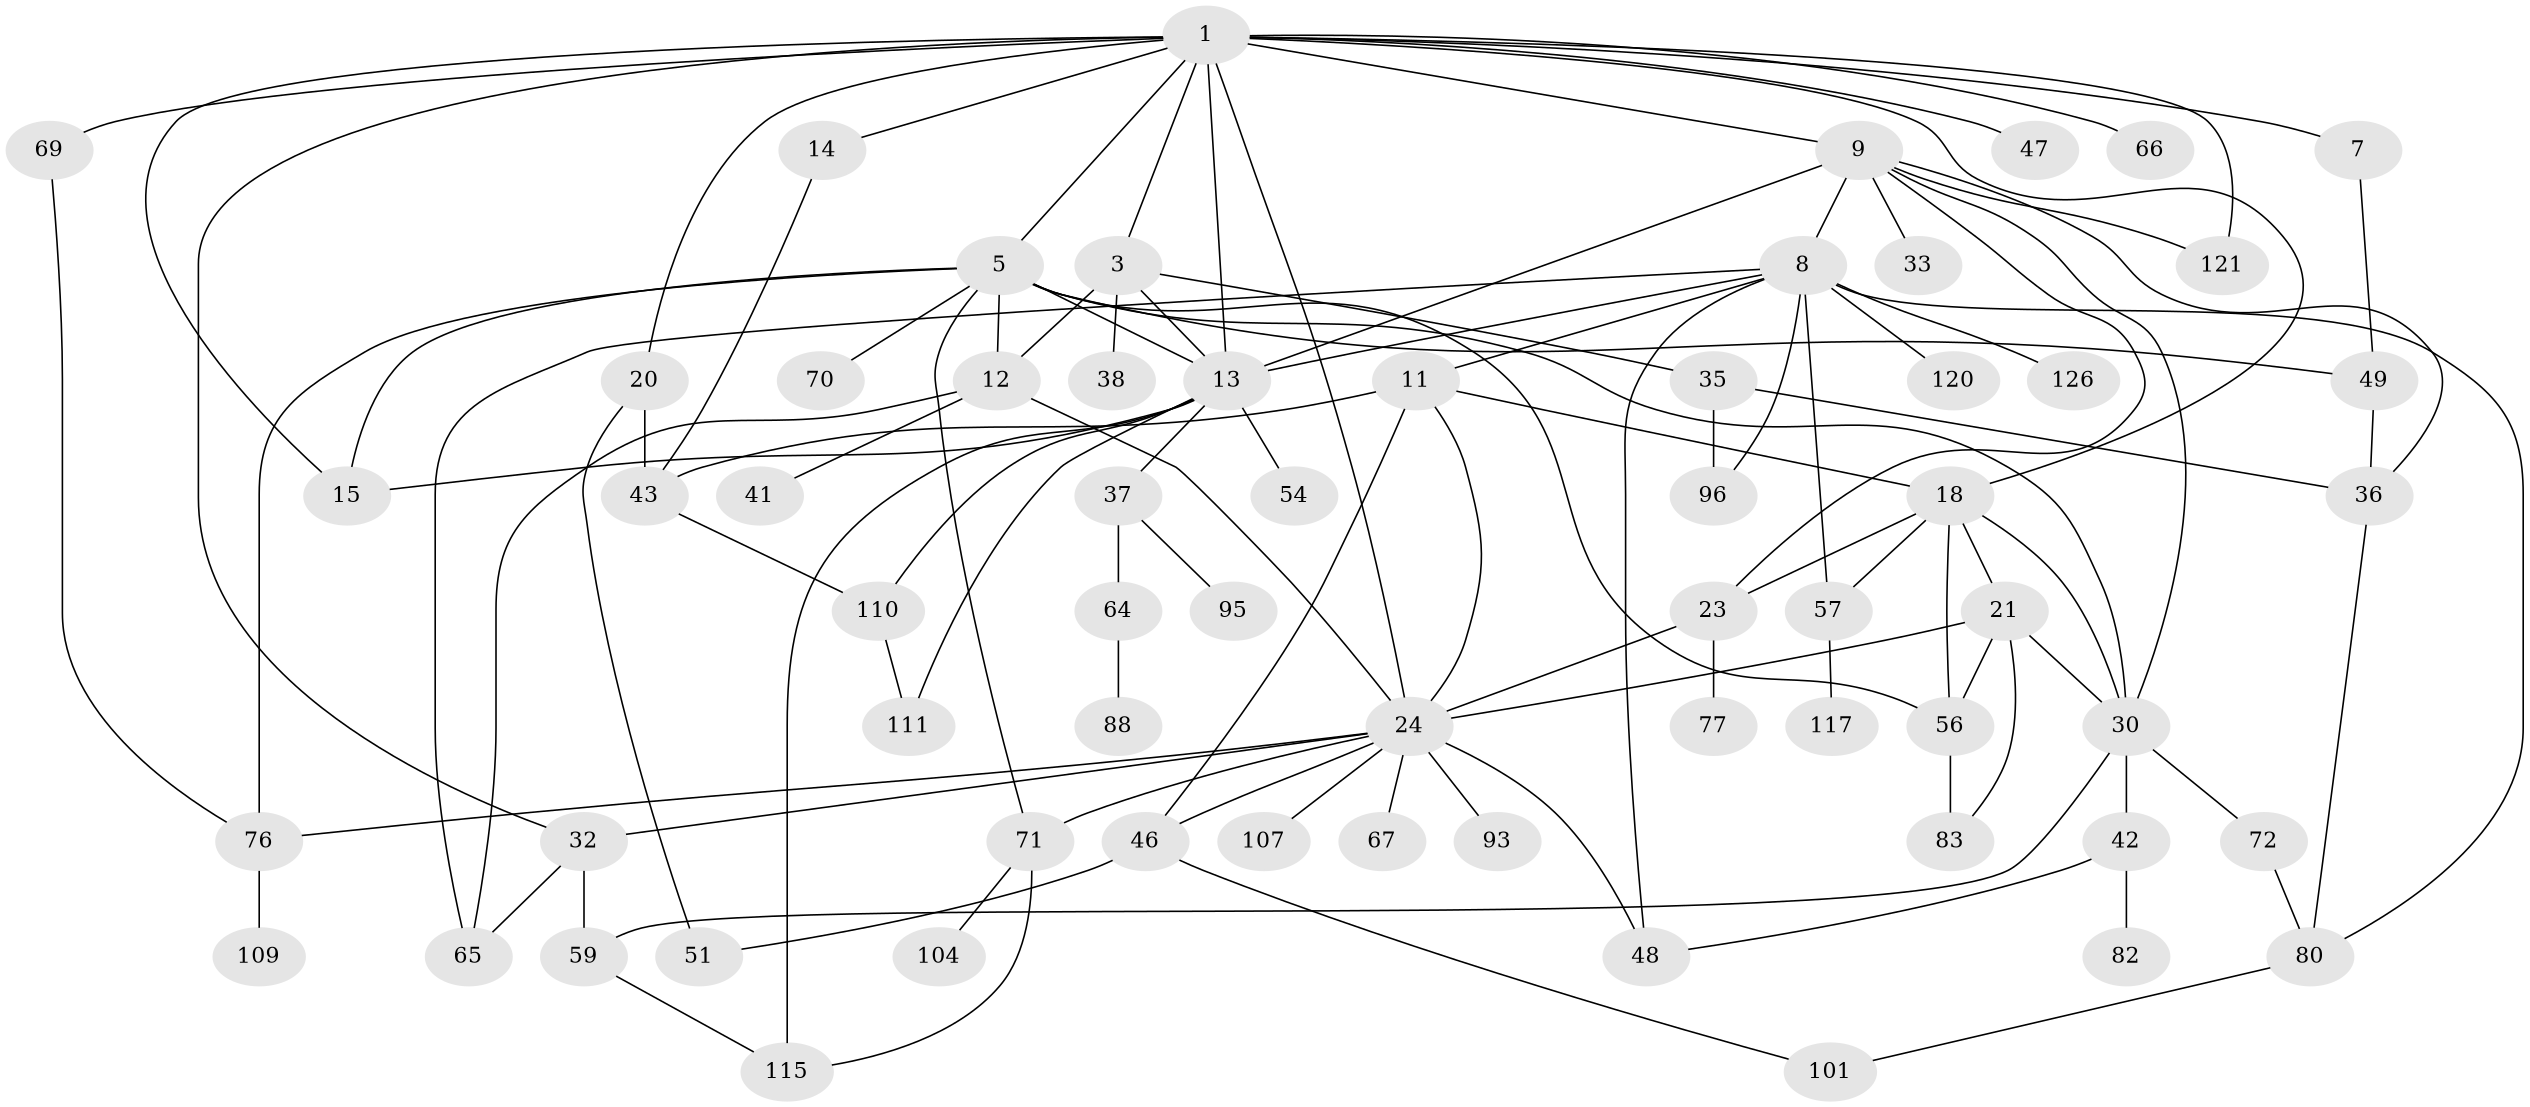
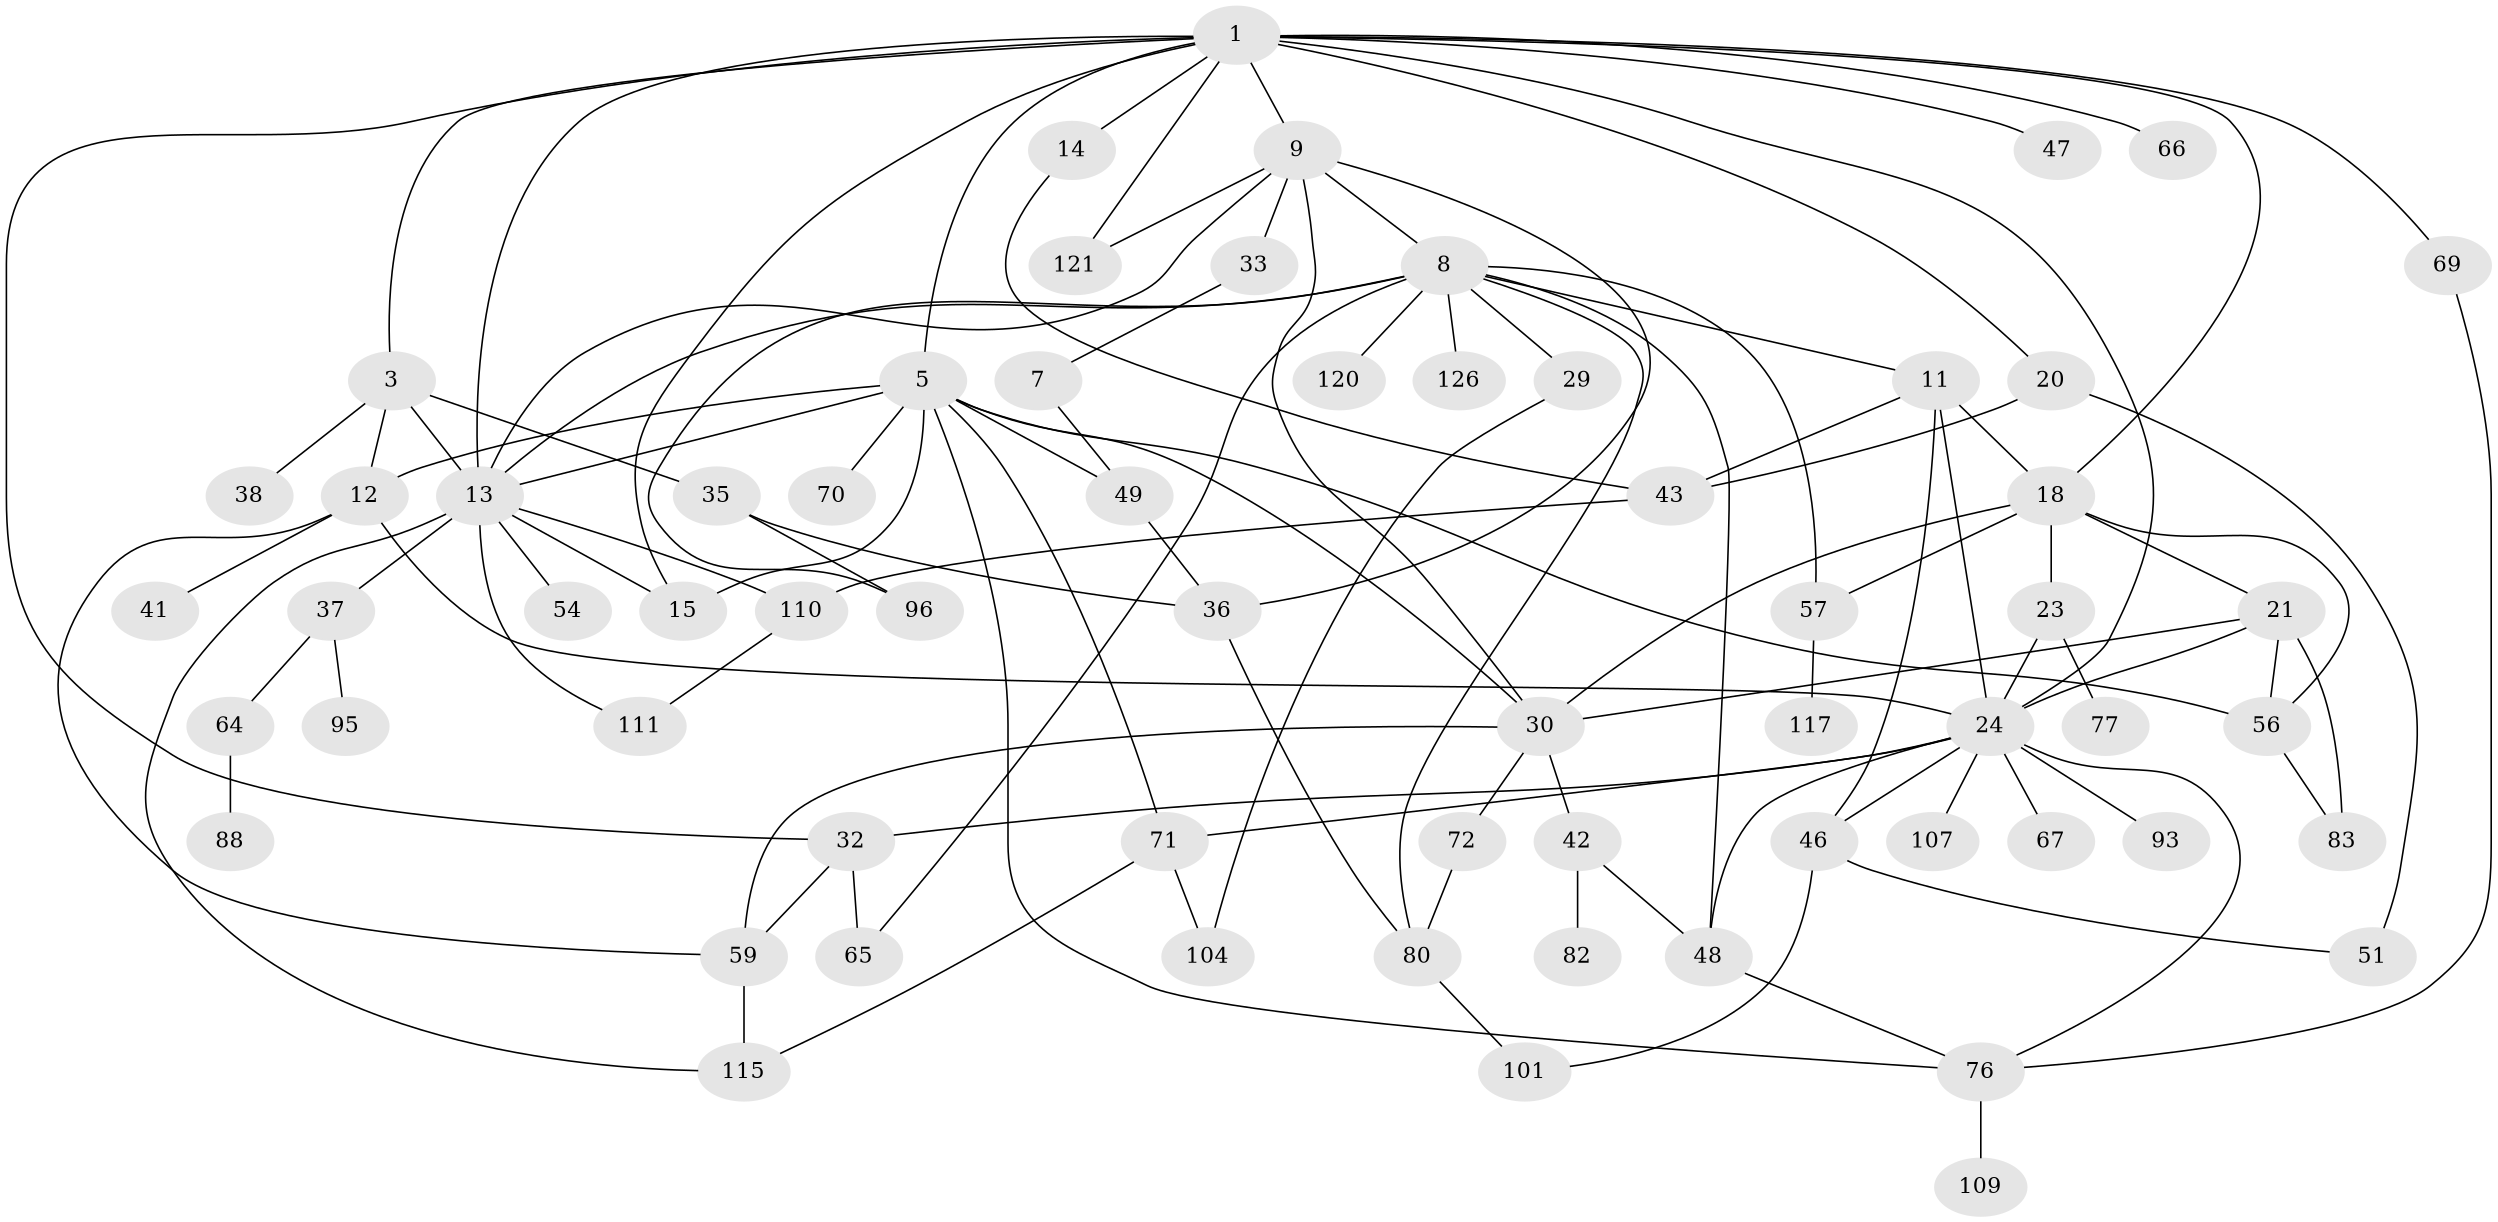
edge "1" -- "7": now "33" -- "7"
node "29": added
edge "9" -- "23": removed
edge "12" -- "65": now "12" -- "59"
edge "48" -- "76": added
